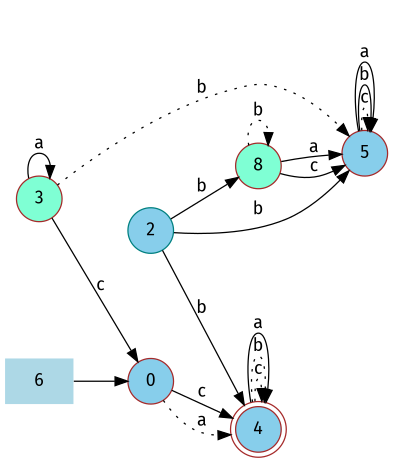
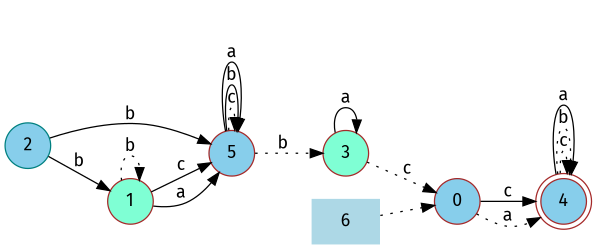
edge "3" -> "5": reversed
node "8": label "8" -> "1"
edge "3" -> "0": style solid -> dotted
edge "2" -> "4": removed, label "b"
edge "6" -> "0": style solid -> dotted
